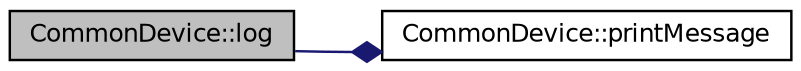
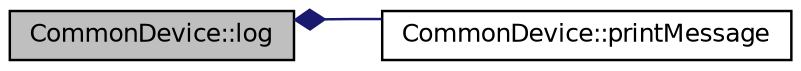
edge "CommonDevice::log" -> "CommonDevice::printMessage": reversed
